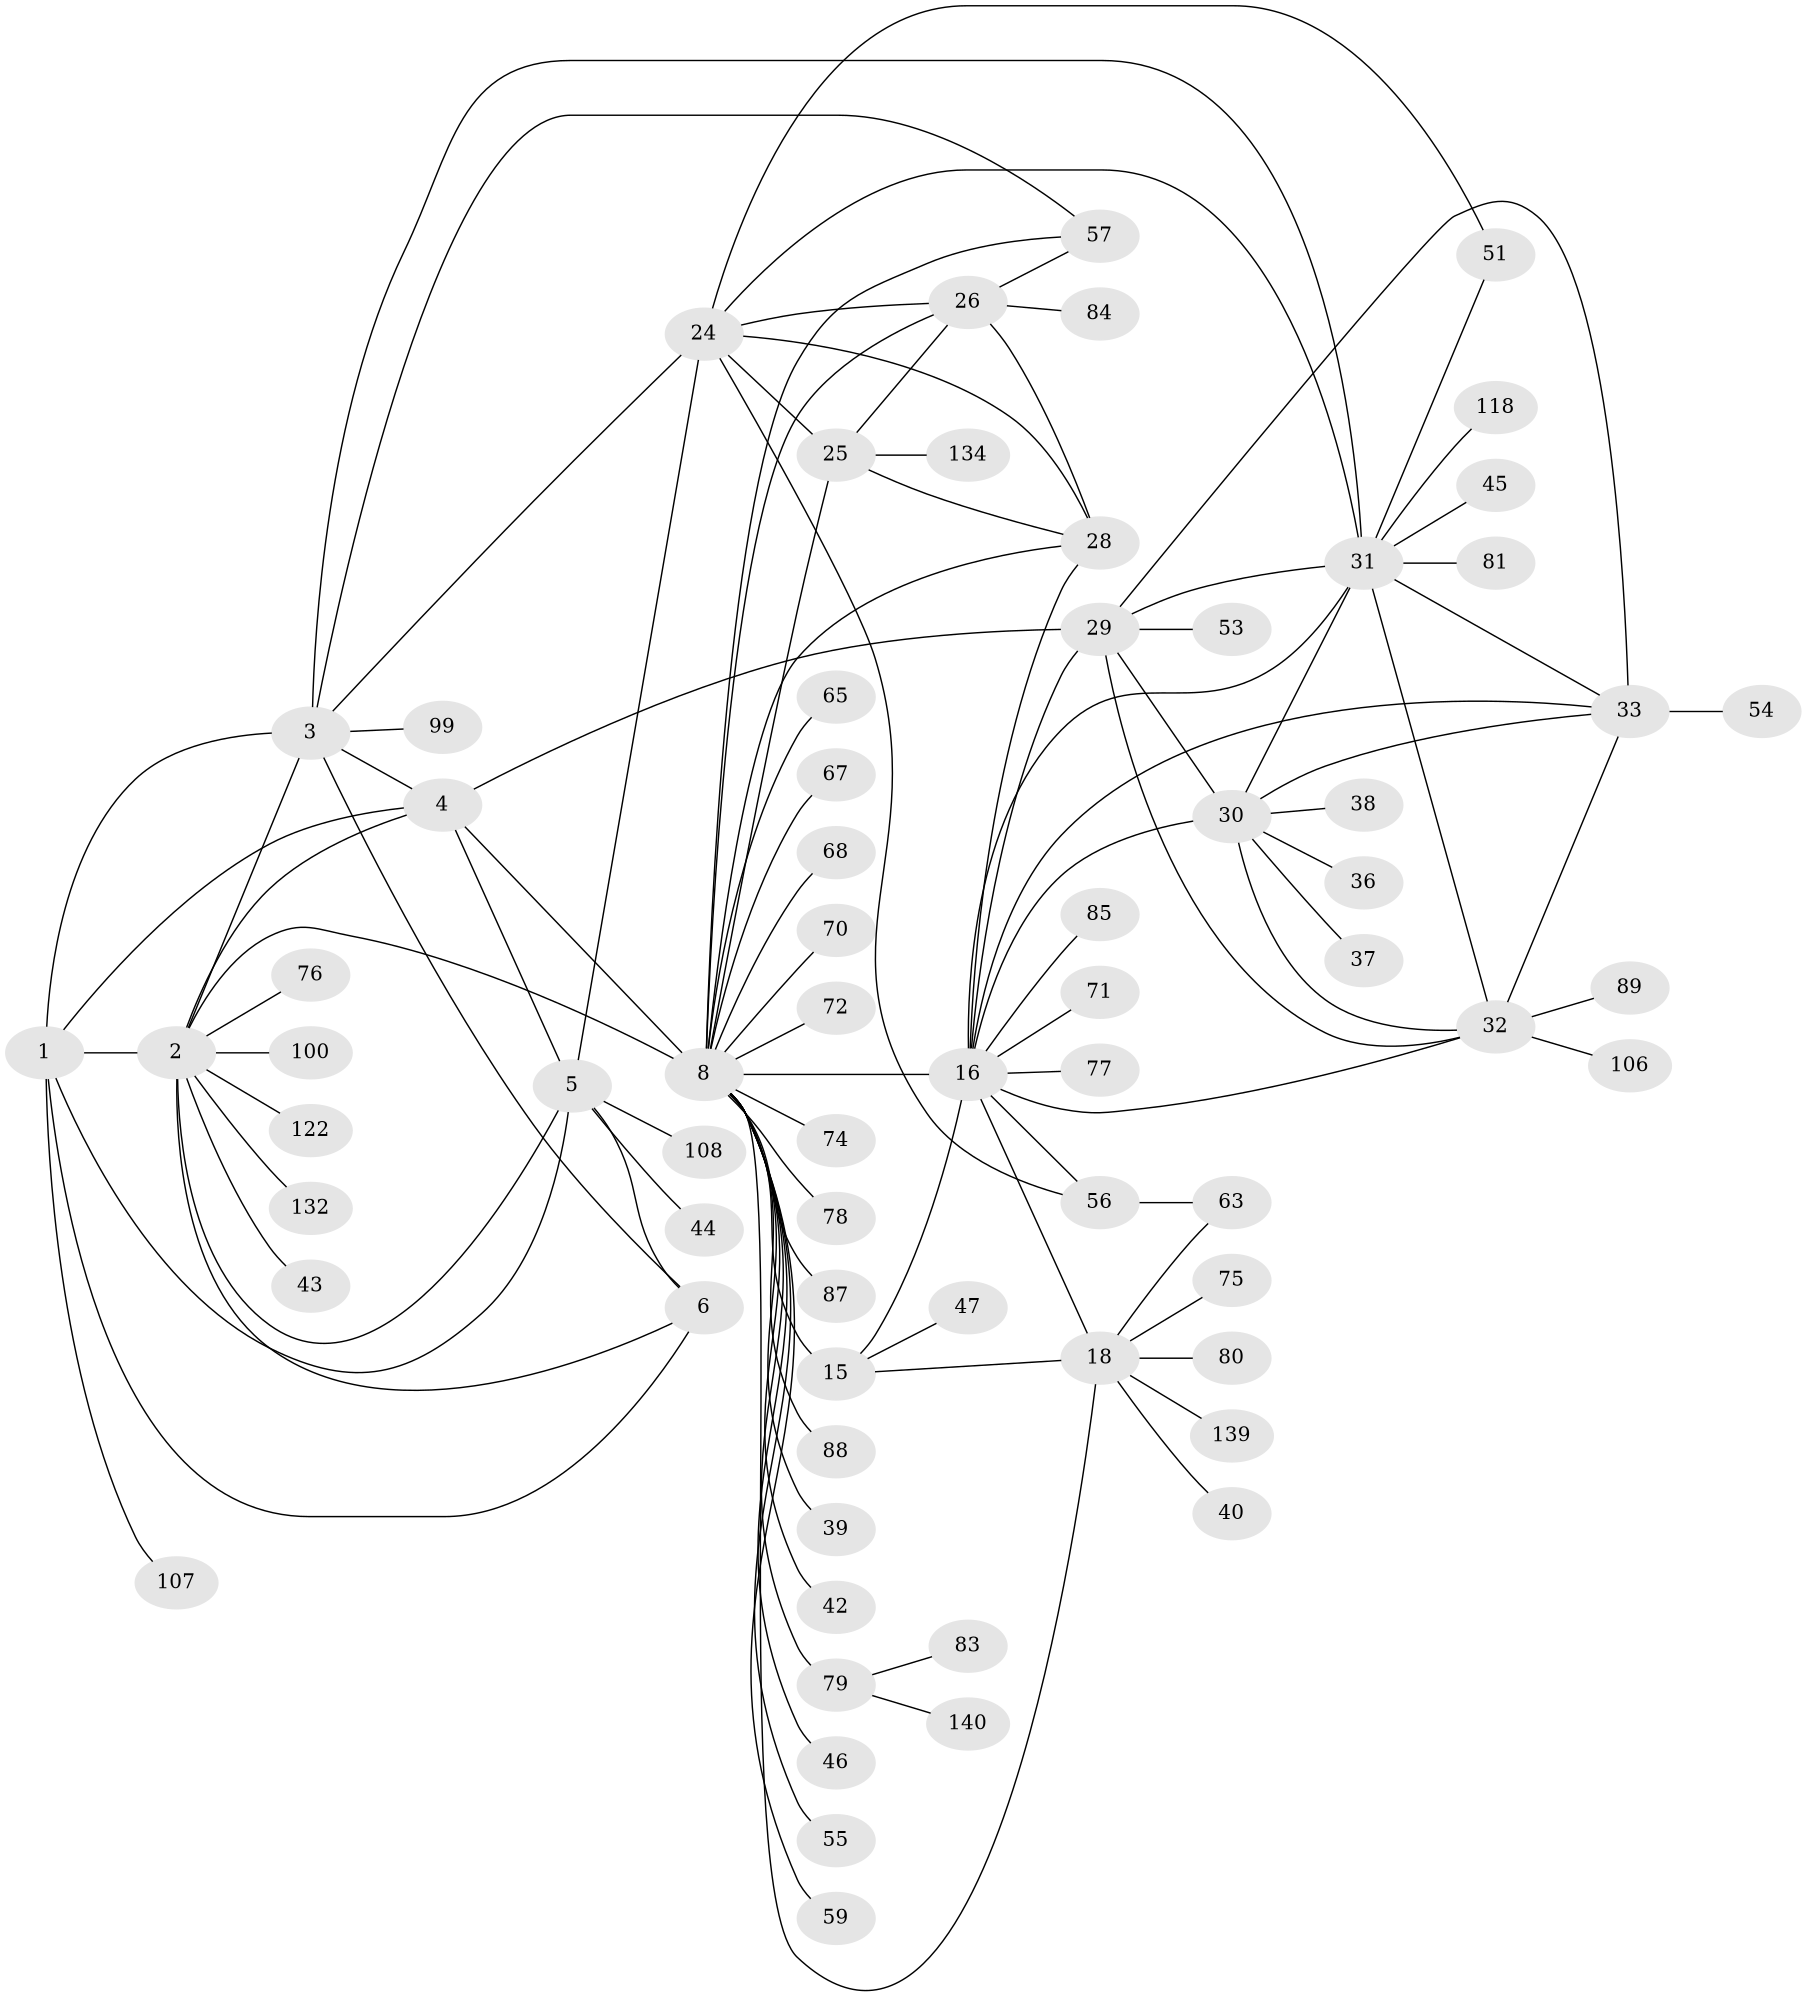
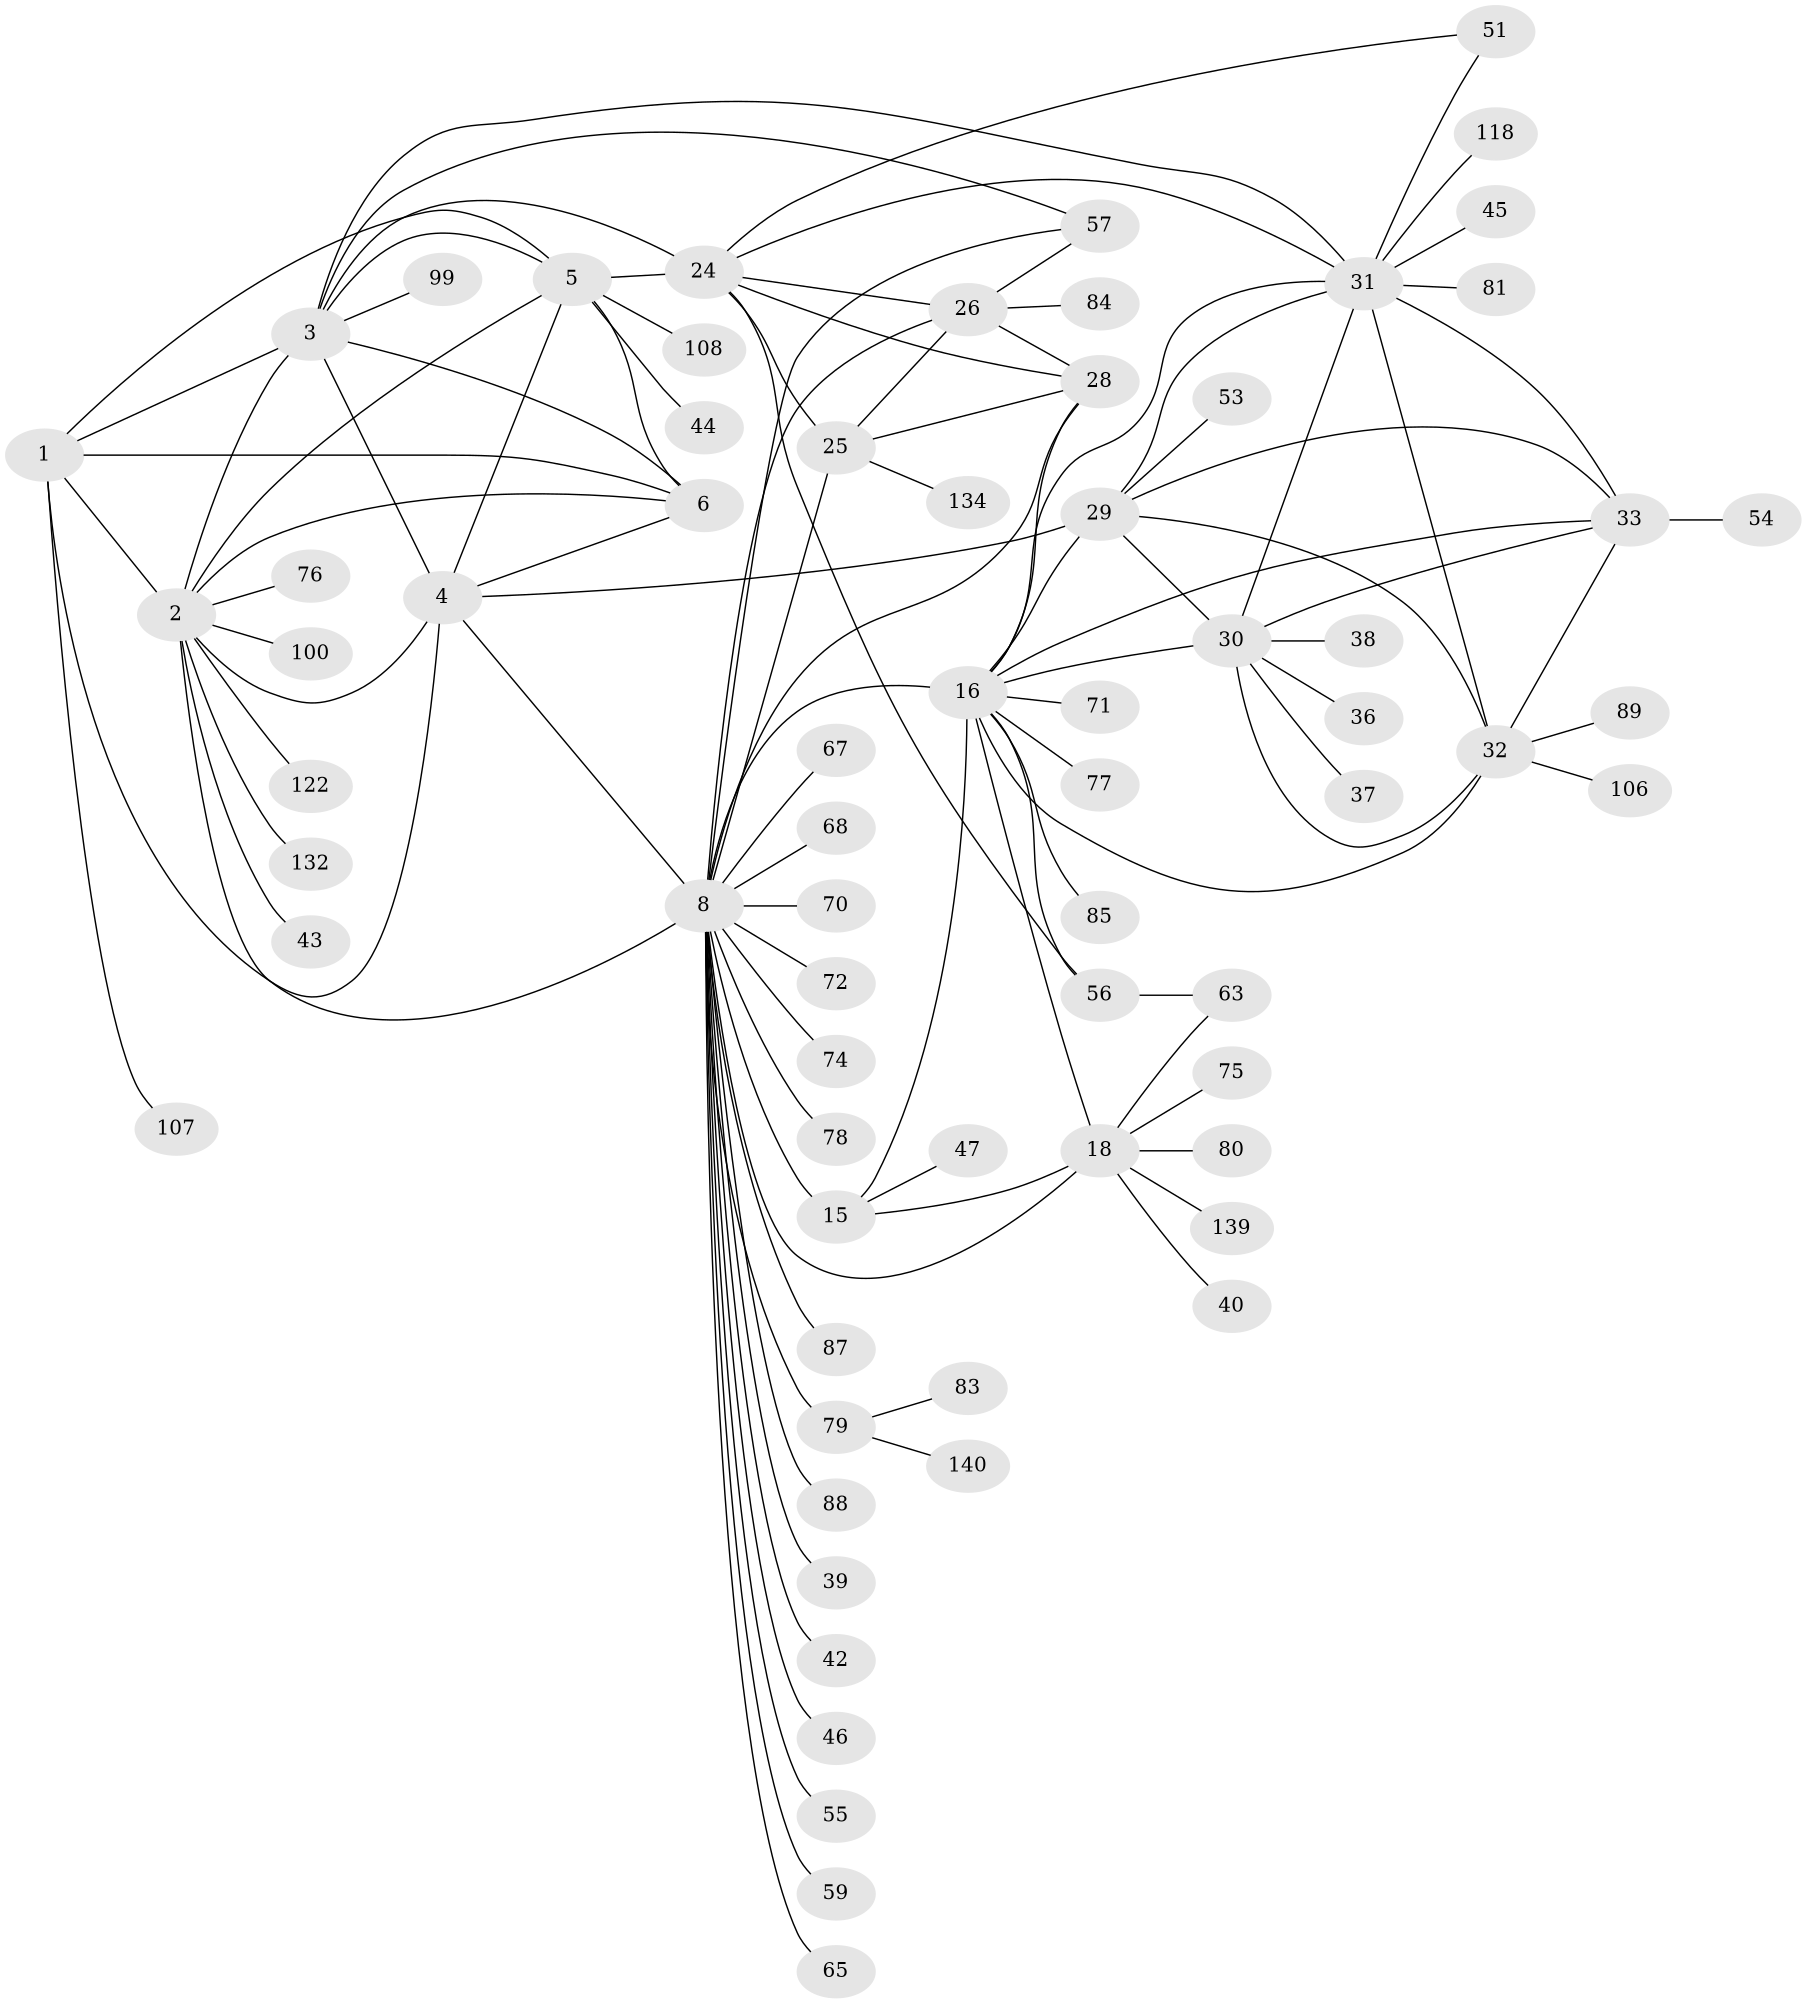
edge "5" -- "3": added
edge "6" -- "4": added
